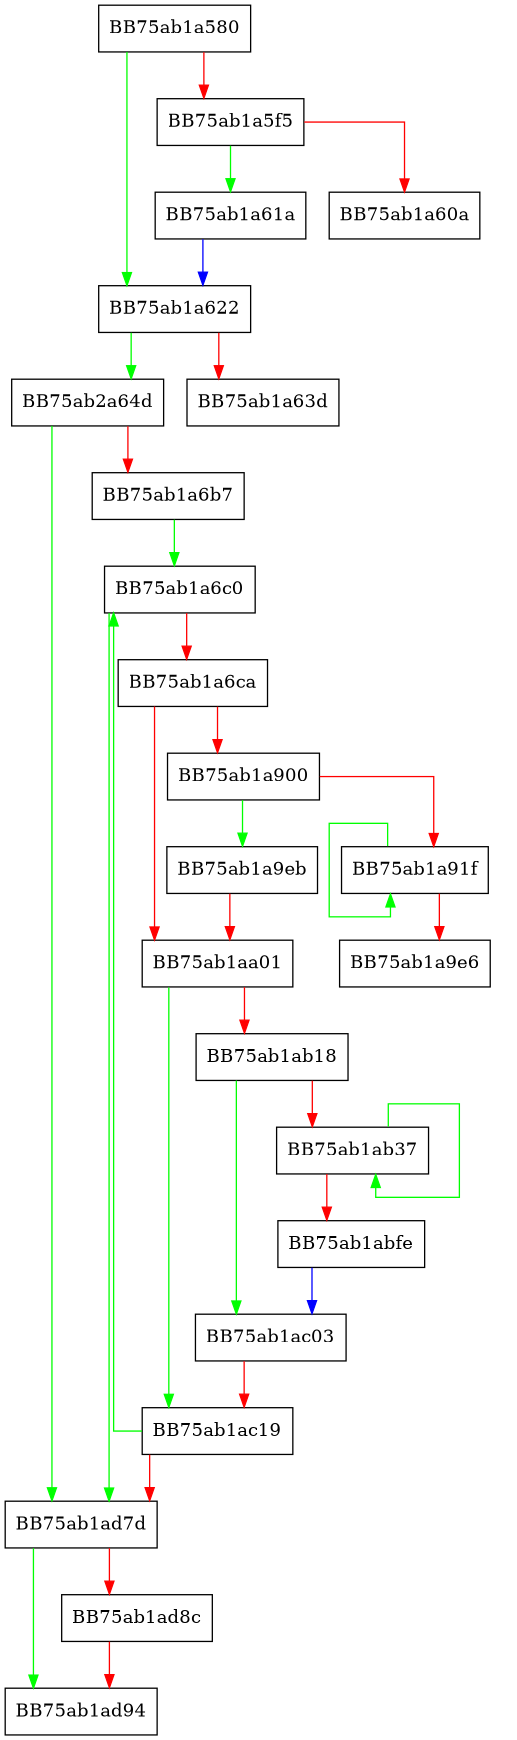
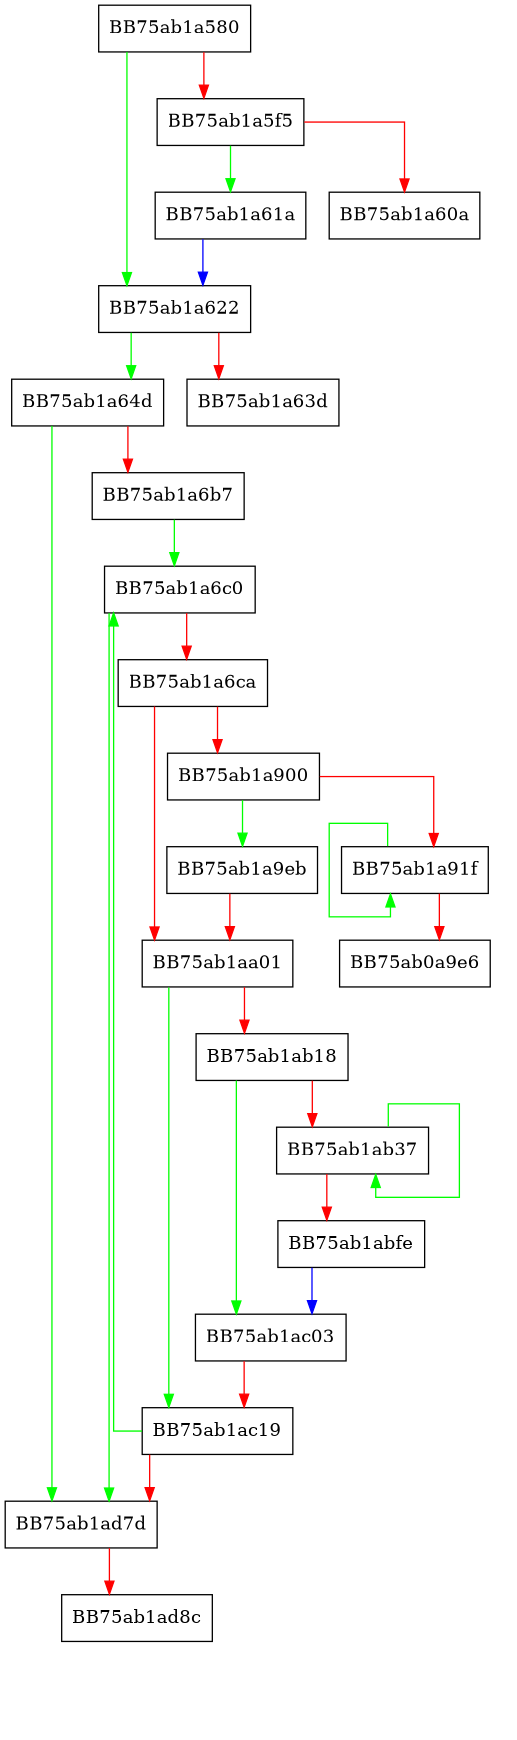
node "BB75ab2a64d": label "BB75ab2a64d" -> "BB75ab1a64d"
node "BB75ab1a9e6": label "BB75ab1a9e6" -> "BB75ab0a9e6"
node "BB75ab1ad94": removed
